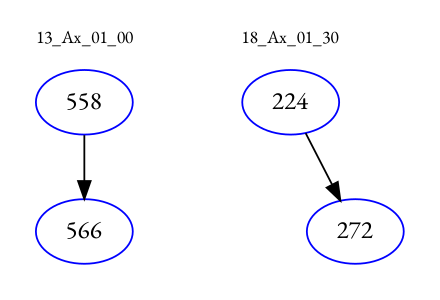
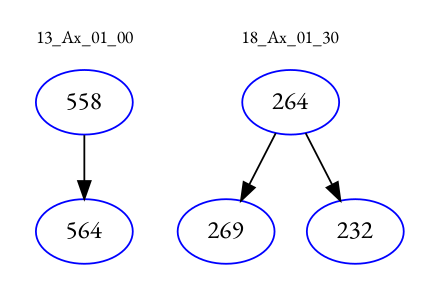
node "224": label "224" -> "264"
node "566": label "566" -> "564"
node "269": added
node "272": label "272" -> "232"
